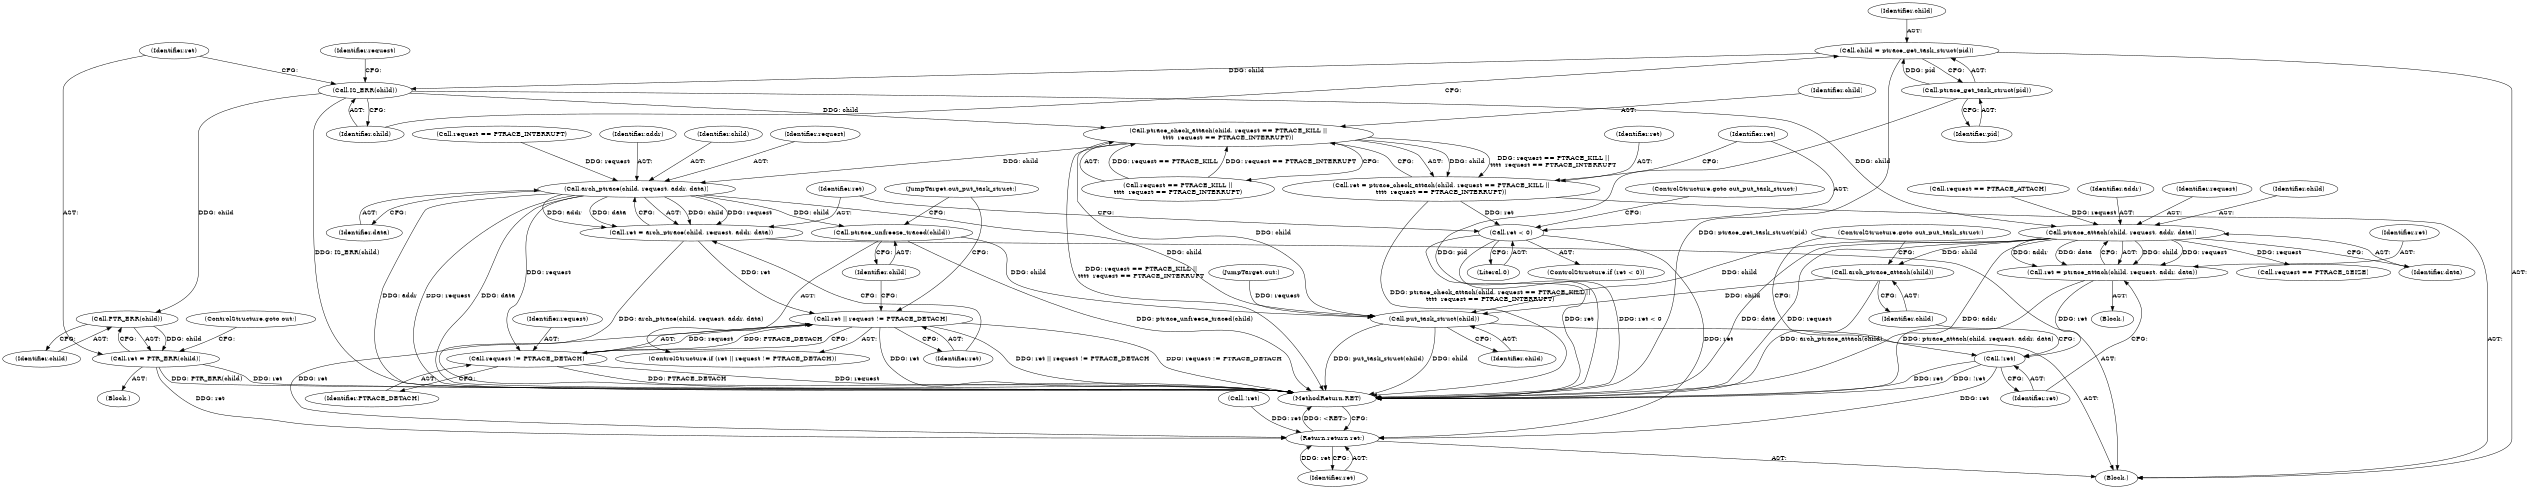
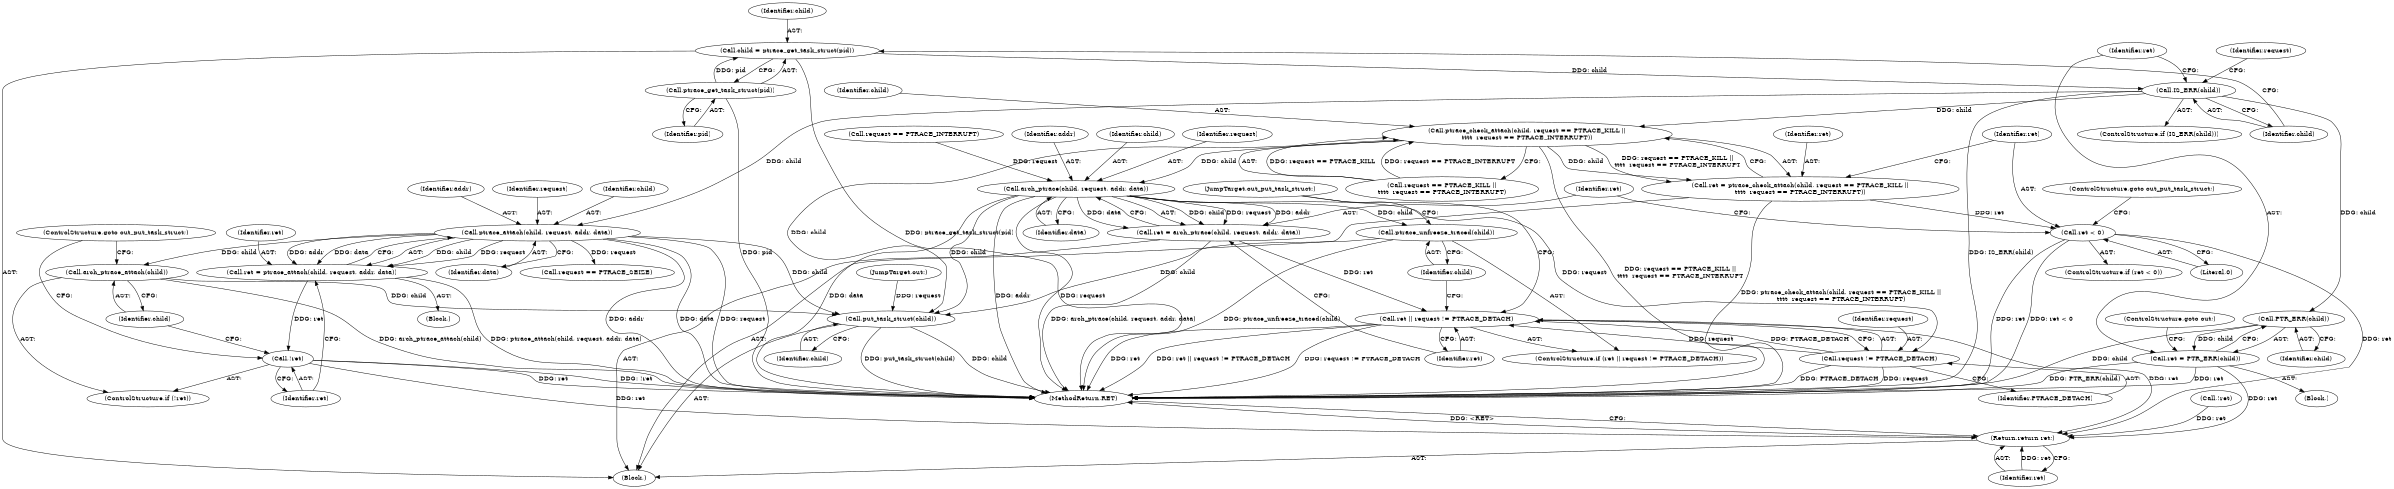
node "(ControlStructure,if (IS_ERR(child)))": added
node "(Call,request == PTRACE_ATTACH)": removed
edge "(Call,PTR_ERR(child))" -> "(MethodReturn,RET)": added, label "DDG: child"
node "(ControlStructure,if (!ret))": added
